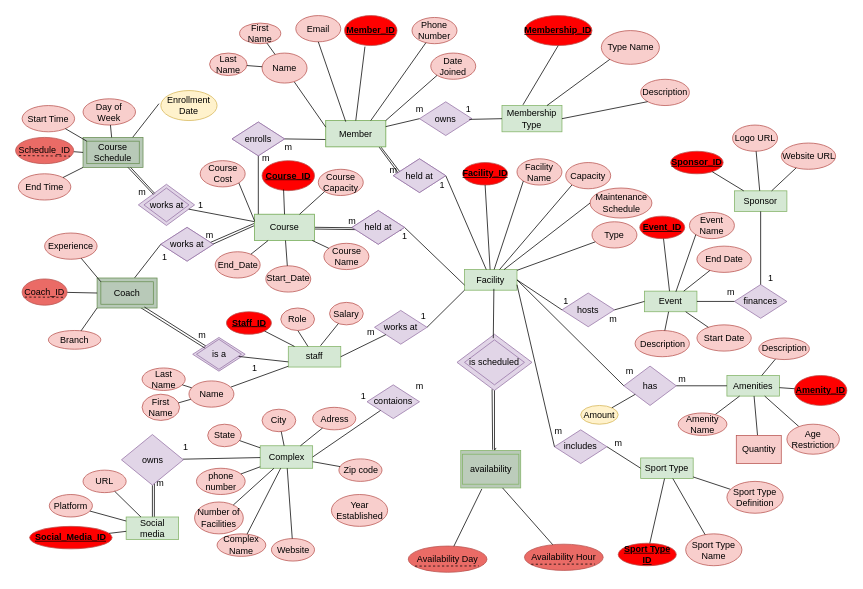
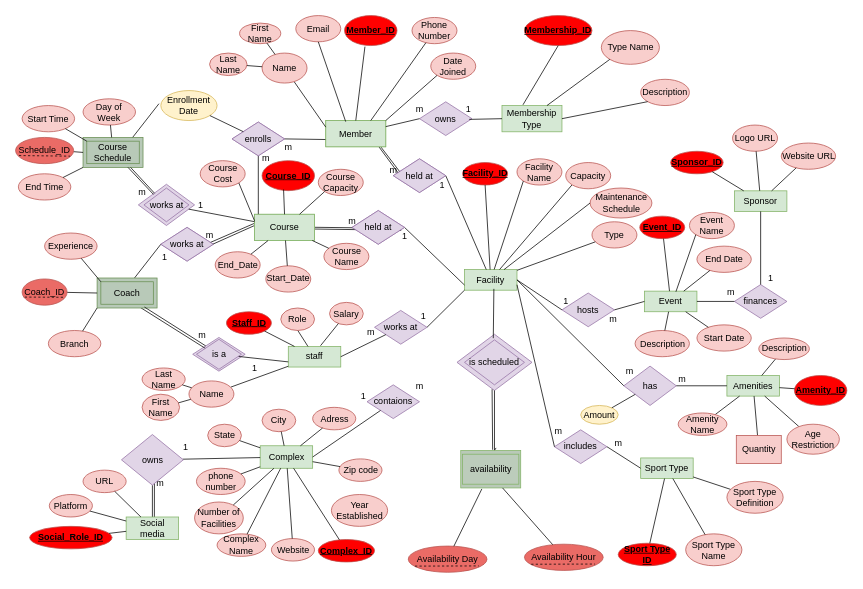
edge "Enrollment Date" -- "enrolls": added
node "Branch": size 53x19 -> 53x26
edge "Complex" -- "Complex_ID": added
node "Social_Media_ID": label "Social_Media_ID" -> "Social_Role_ID"
node "Complex_ID": added
